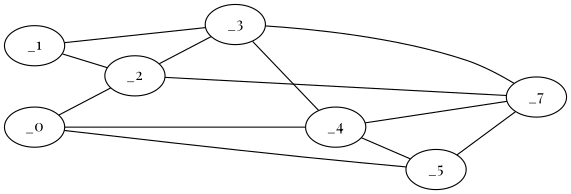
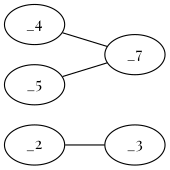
edge "_3" -- "_7": removed
node "_1": removed
edge "_3" -- "_4": removed
edge "_2" -- "_7": removed
node "_0": removed
edge "_4" -- "_5": removed
